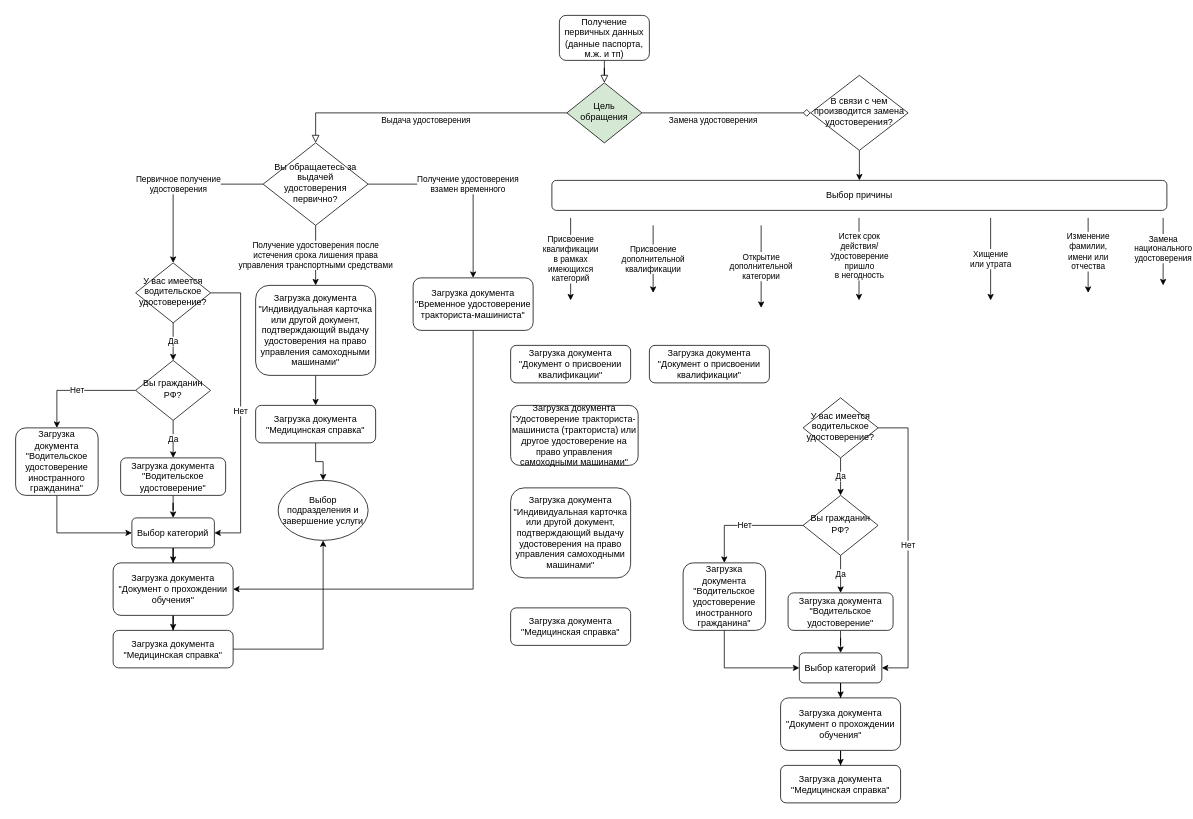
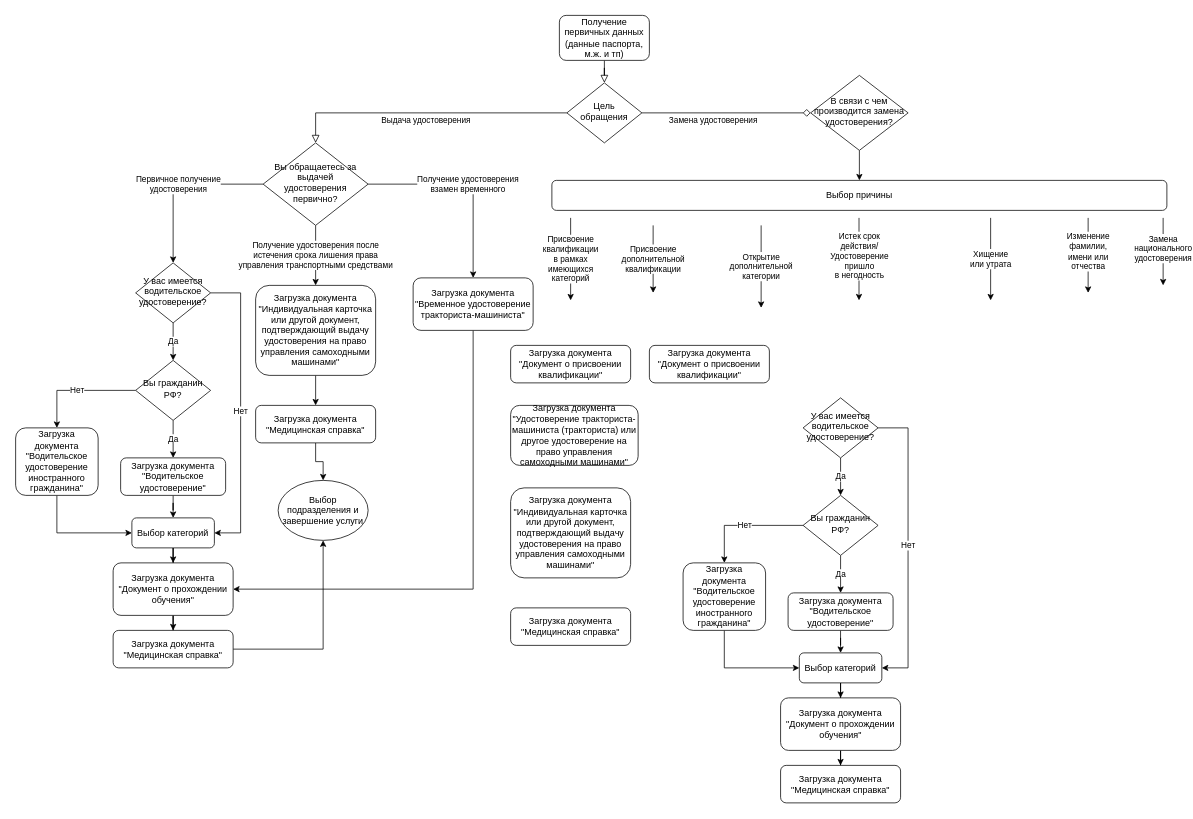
node "Цель обращения": fillcolor #d5e8d4 -> #ffffff
